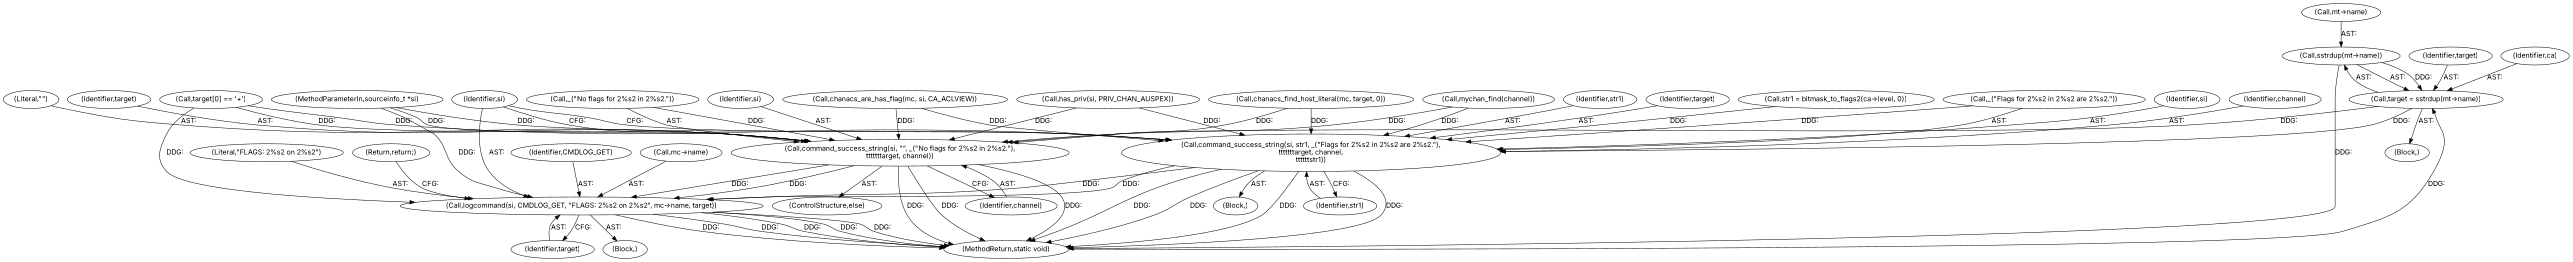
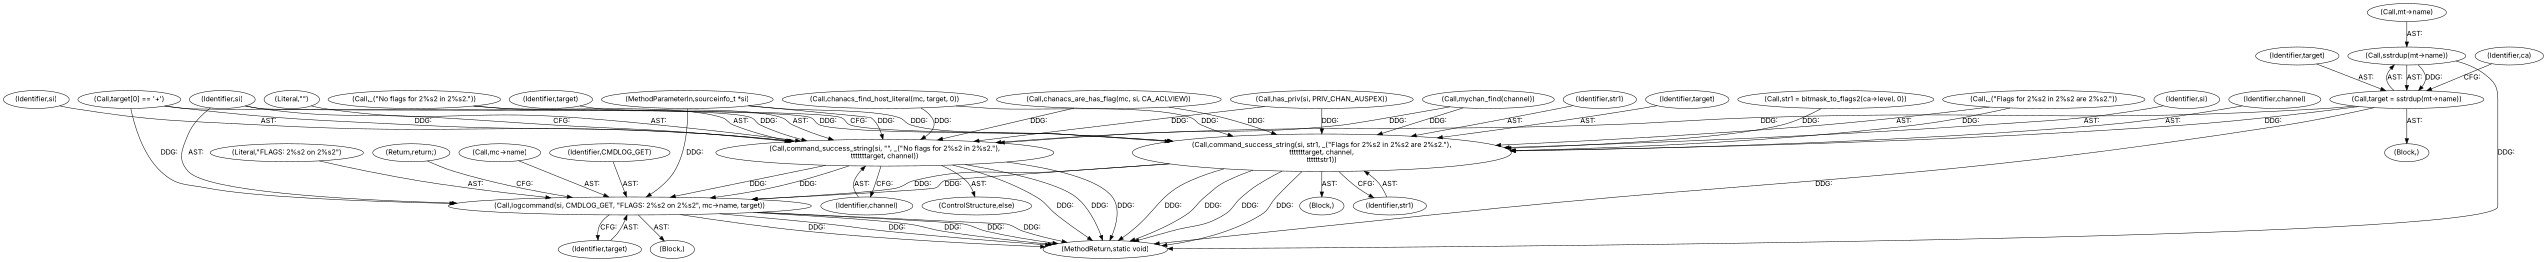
edge "(Identifier,ca)" -> "(Call,target = sstrdup(mt->name))": label "AST: " -> "CFG: "
edge "(MethodReturn,static void)" -> "(Call,target = sstrdup(mt->name))": reversed
